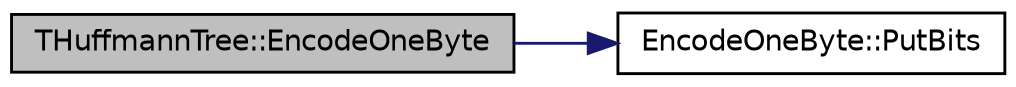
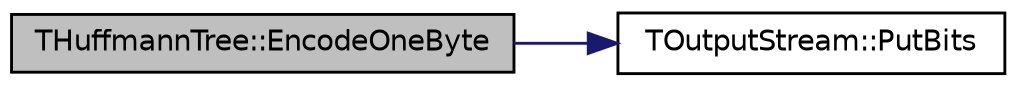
node "EncodeOneByte::PutBits": label "EncodeOneByte::PutBits" -> "TOutputStream::PutBits"
